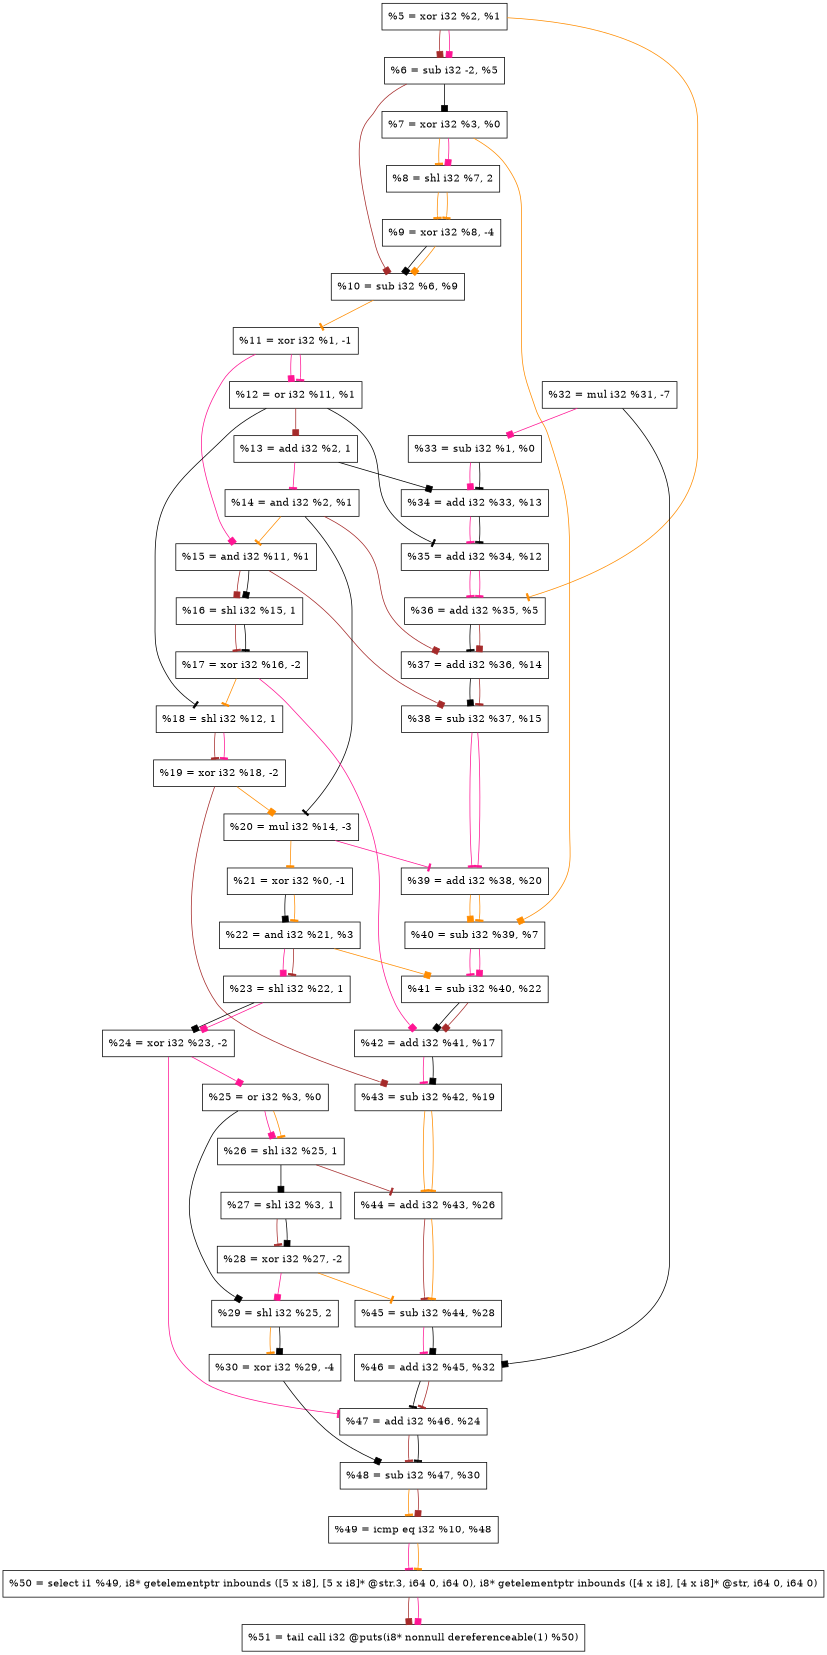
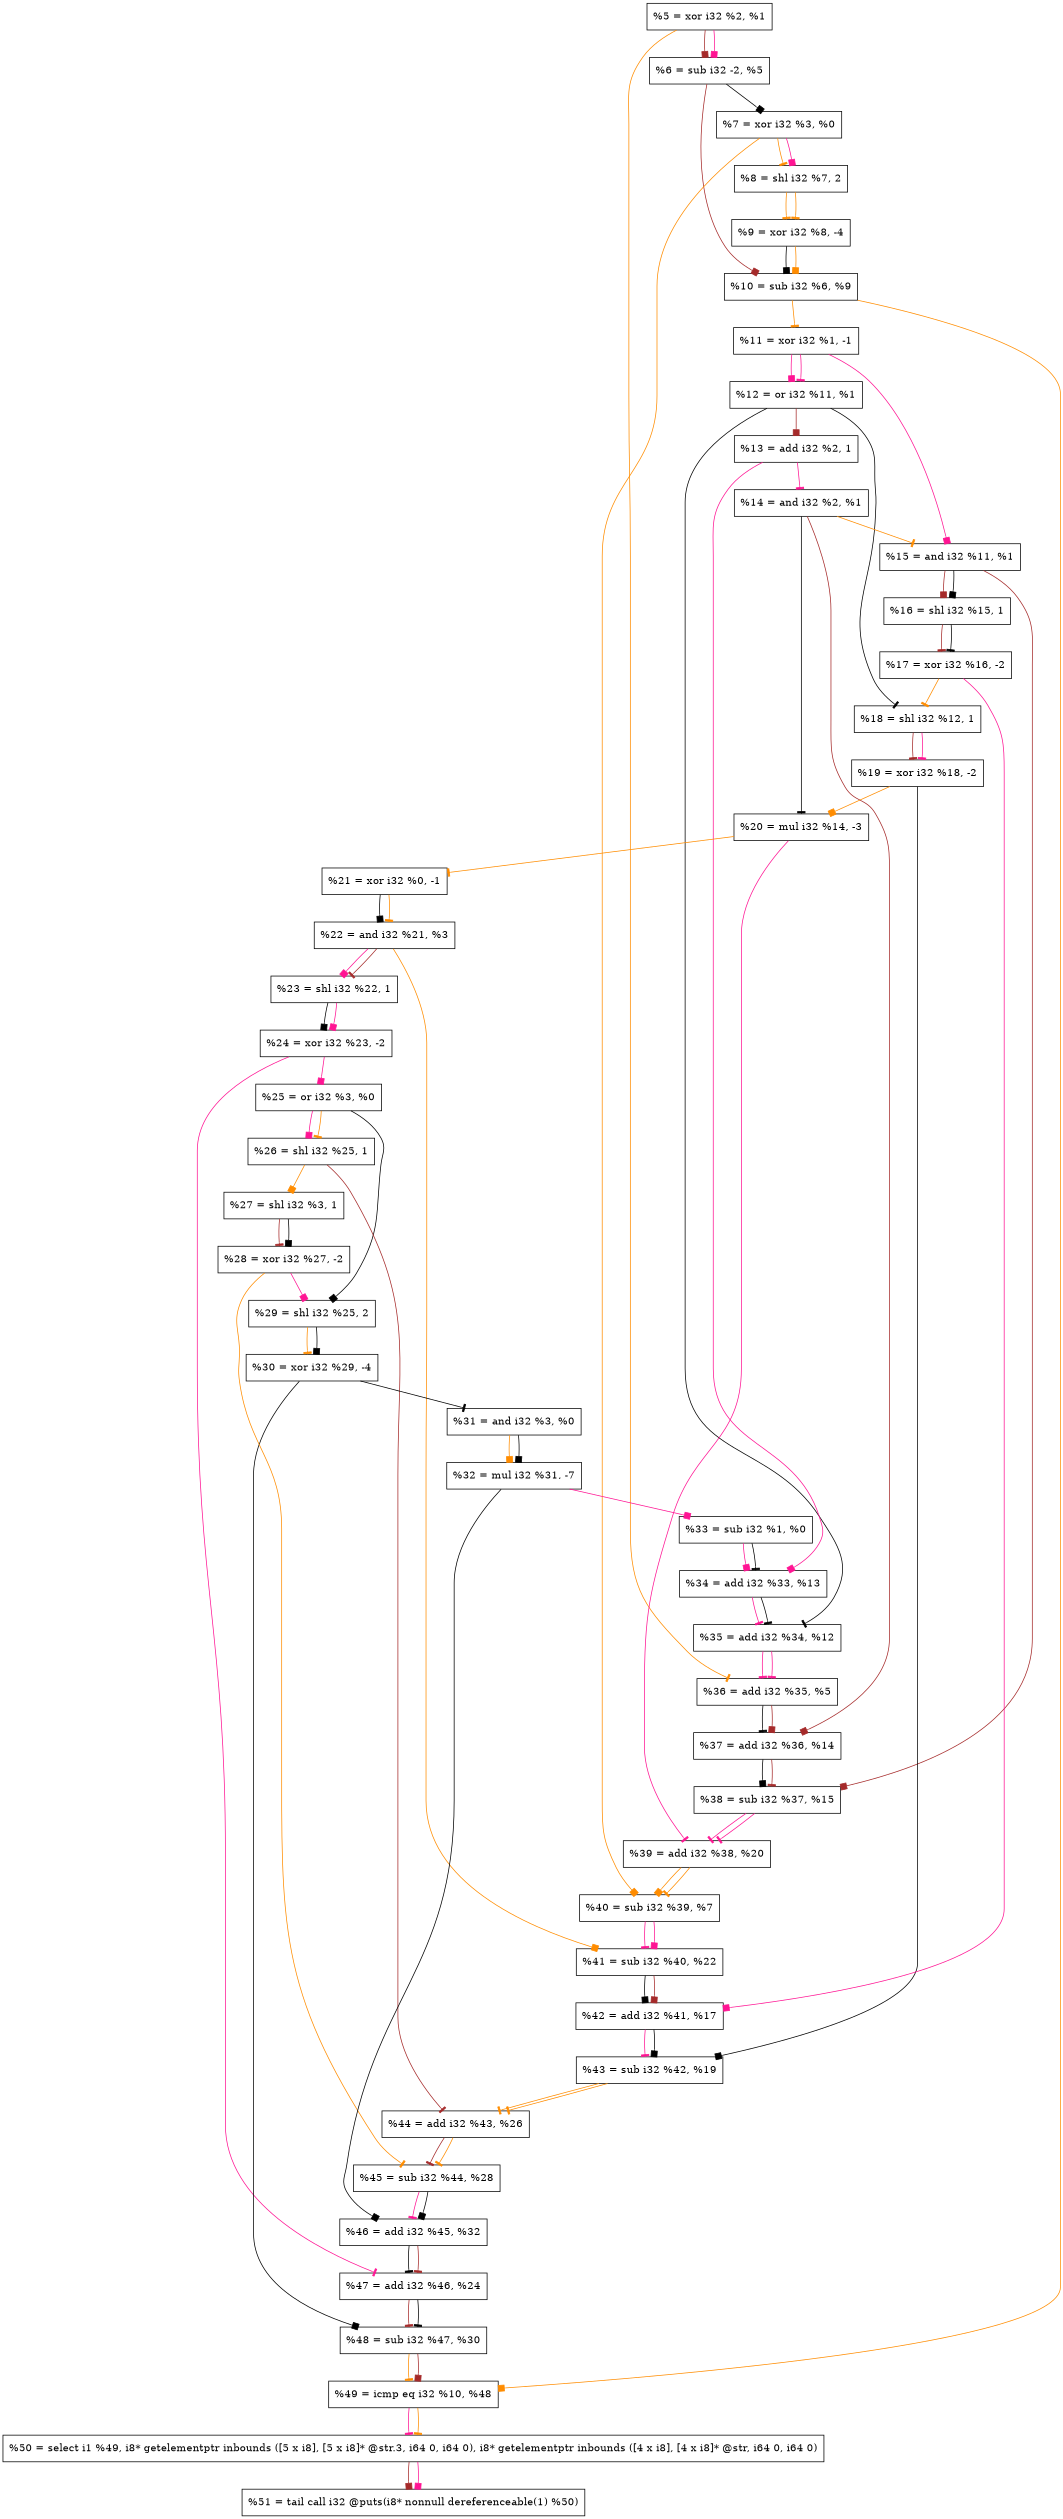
edge "%13 = add i32 %2, 1" -> "%34 = add i32 %33, %13": color black -> deeppink
edge "%19 = xor i32 %18, -2" -> "%43 = sub i32 %42, %19": color brown -> black
edge "%26 = shl i32 %25, 1" -> "%27 = shl i32 %3, 1": color black -> darkorange
node "%31 = and i32 %3, %0": added
edge "%10 = sub i32 %6, %9" -> "%49 = icmp eq i32 %10, %48": added
